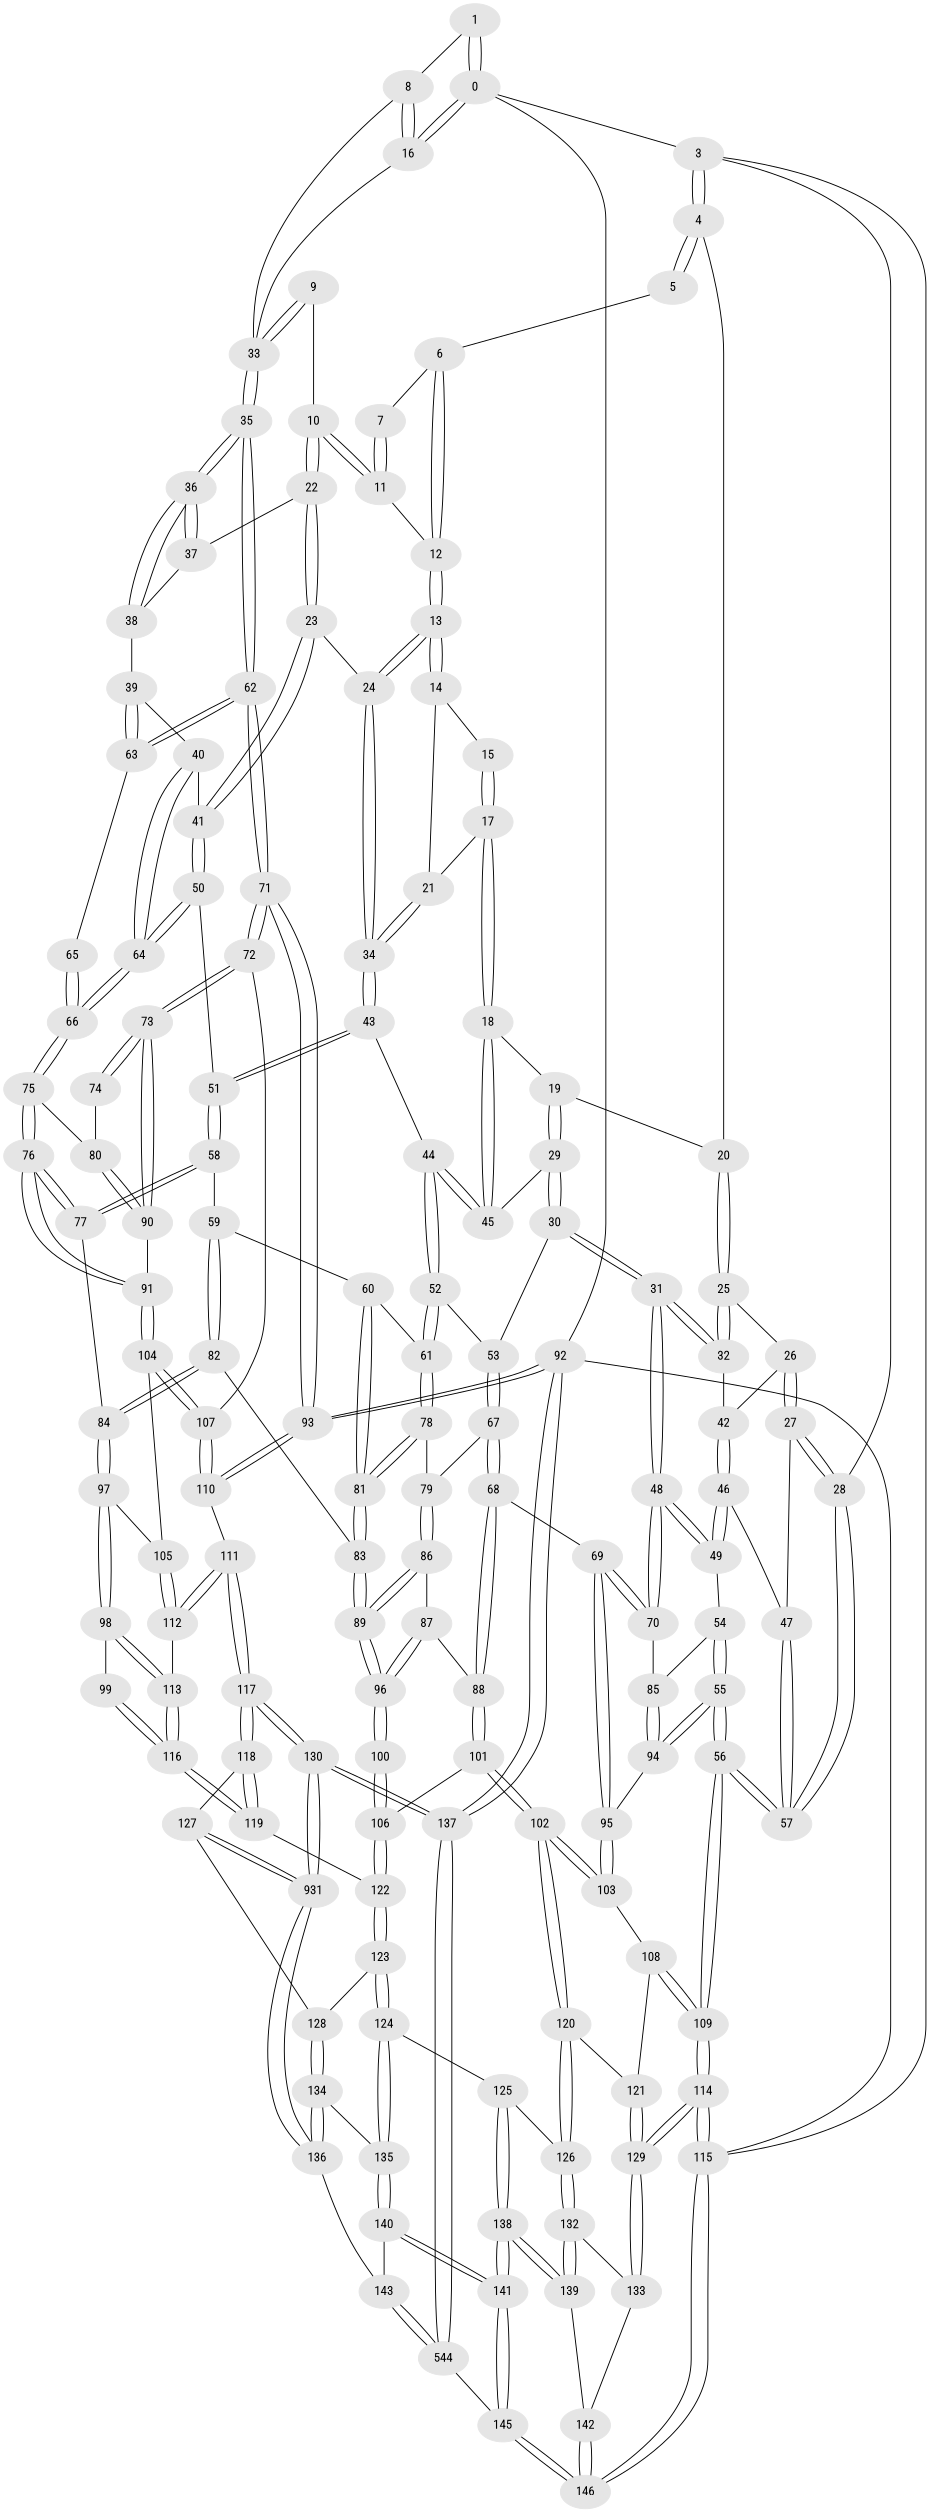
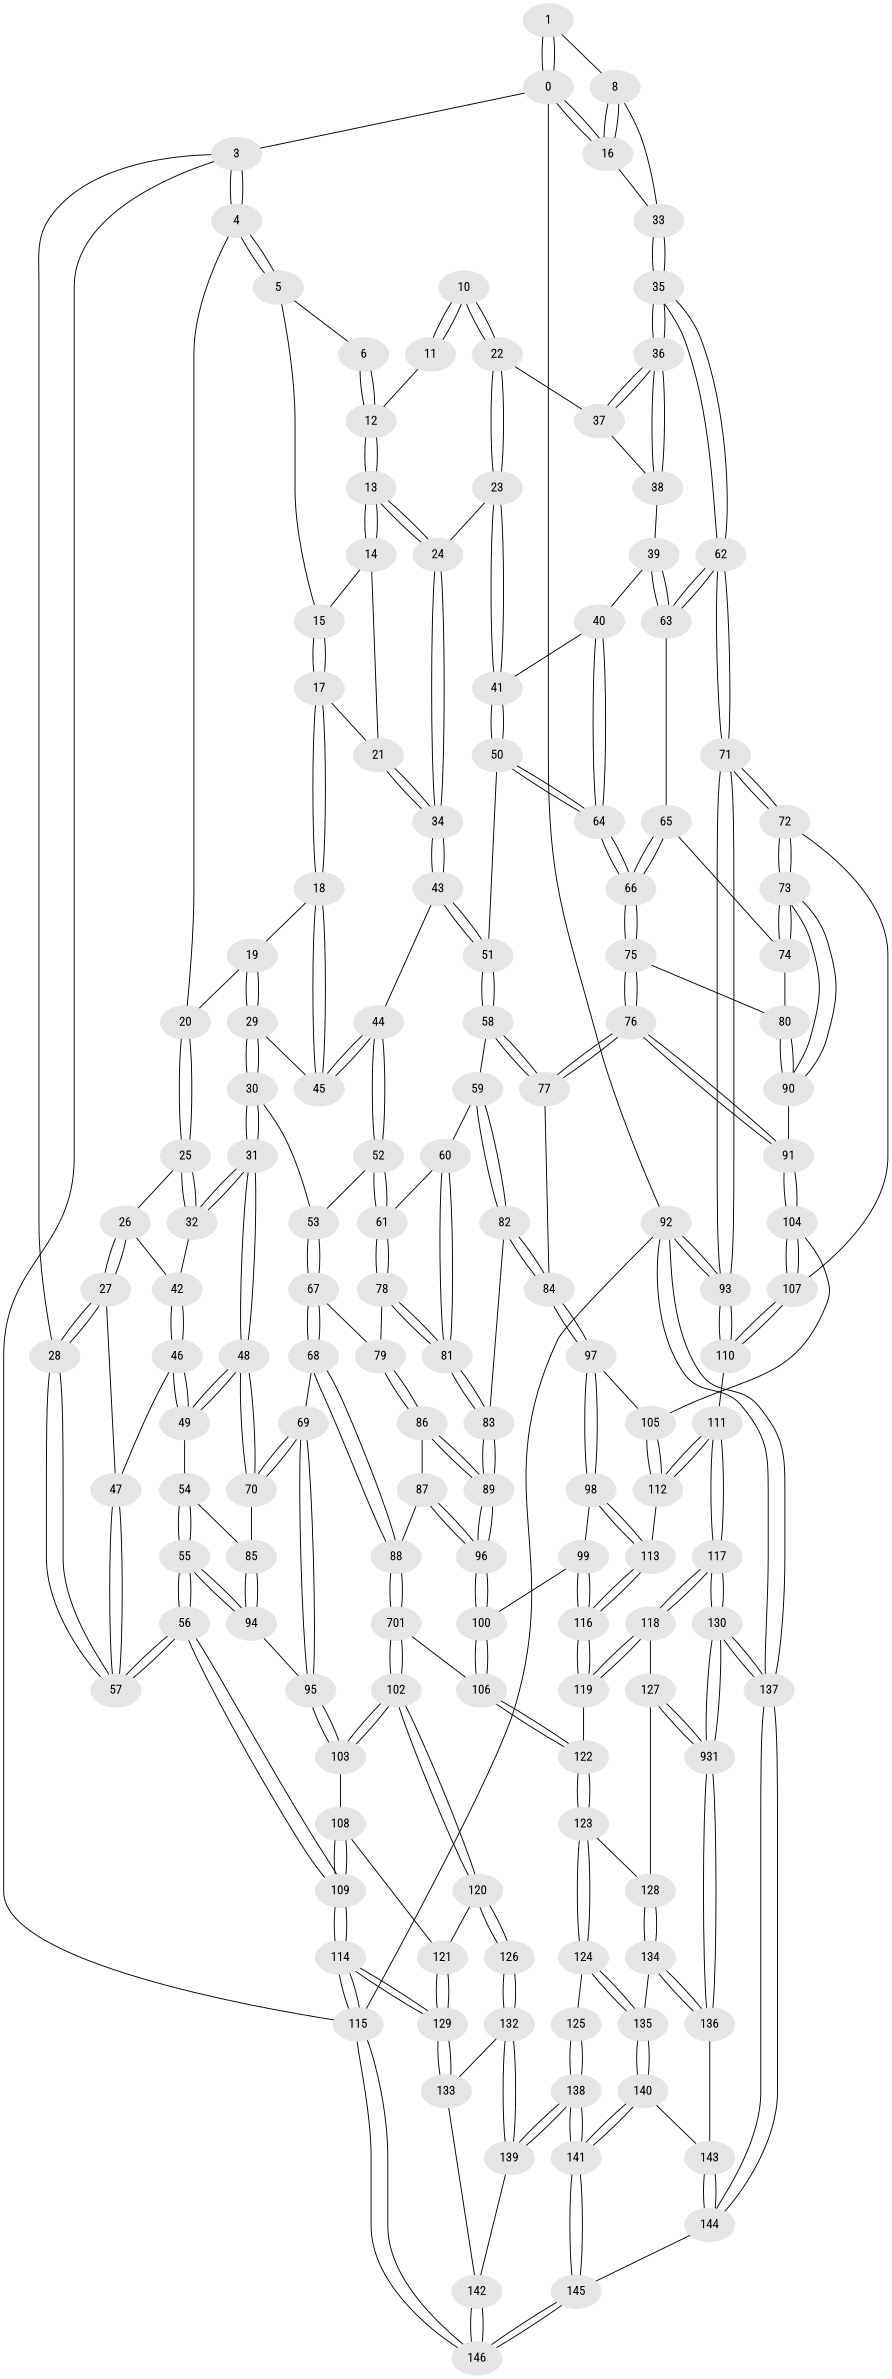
node "9": removed
node "7": removed
edge "5" -- "15": added
edge "65" -- "74": added
edge "99" -- "100": added
node "101": label "101" -> "701"
edge "125" -- "126": removed
node "544": label "544" -> "144"
